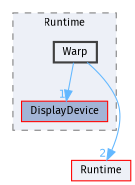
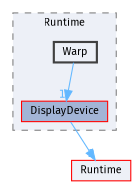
edge "Warp" -> "Runtime": now "DisplayDevice" -> "Runtime"
